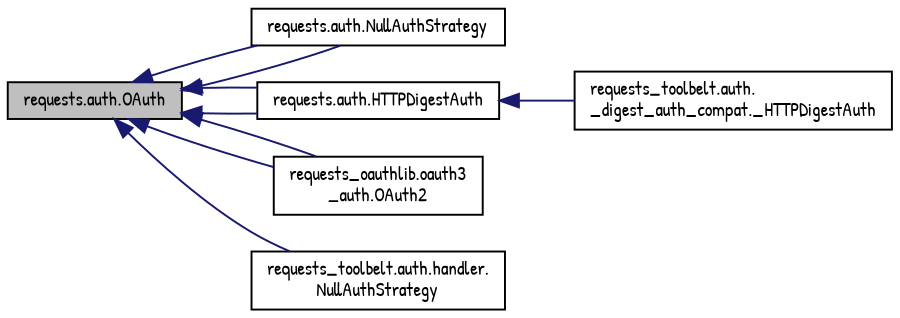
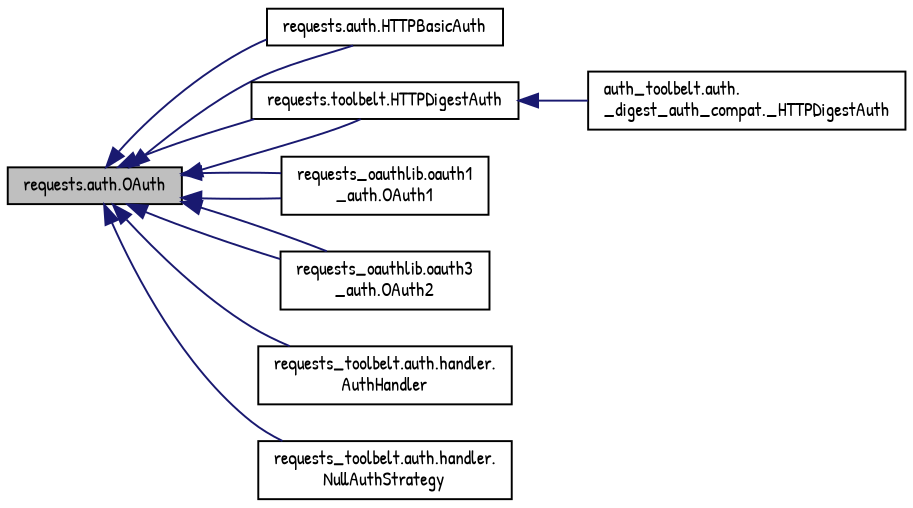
node "requests.auth.NullAuthStrategy": label "requests.auth.NullAuthStrategy" -> "requests.auth.HTTPBasicAuth"
node "requests.auth.HTTPDigestAuth": label "requests.auth.HTTPDigestAuth" -> "requests.toolbelt.HTTPDigestAuth"
node "requests_toolbelt.auth. _digest_auth_compat._HTTPDigestAuth": label "requests_toolbelt.auth. _digest_auth_compat._HTTPDigestAuth" -> "auth_toolbelt.auth. _digest_auth_compat._HTTPDigestAuth"
node "requests_oauthlib.oauth1 _auth.OAuth1": added
node "requests_toolbelt.auth.handler. AuthHandler": added
